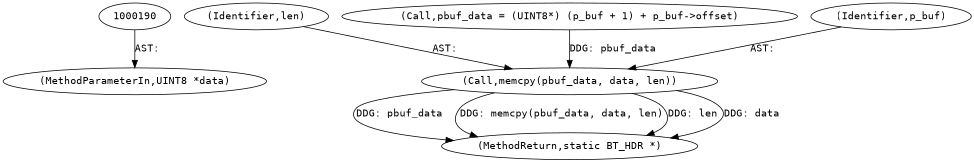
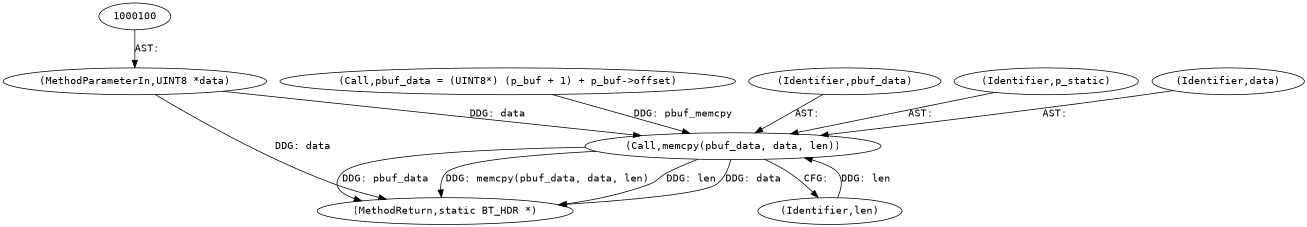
node "1000190": label "1000190" -> "1000100"
node "(Identifier,p_buf)": label "(Identifier,p_buf)" -> "(Identifier,p_static)"
edge "(Identifier,len)" -> "(Call,memcpy(pbuf_data, data, len))": label "AST: " -> "DDG: len"
edge "(Call,pbuf_data = (UINT8*) (p_buf + 1) + p_buf->offset)" -> "(Call,memcpy(pbuf_data, data, len))": label "DDG: pbuf_data" -> "DDG: pbuf_memcpy"
node "(Identifier,pbuf_data)": added
node "(Identifier,data)": added
edge "(MethodParameterIn,UINT8 *data)" -> "(Call,memcpy(pbuf_data, data, len))": added, label "DDG: data"
edge "(MethodParameterIn,UINT8 *data)" -> "(MethodReturn,static BT_HDR *)": added, label "DDG: data"
edge "(Call,memcpy(pbuf_data, data, len))" -> "(Identifier,len)": added, label "CFG:"
